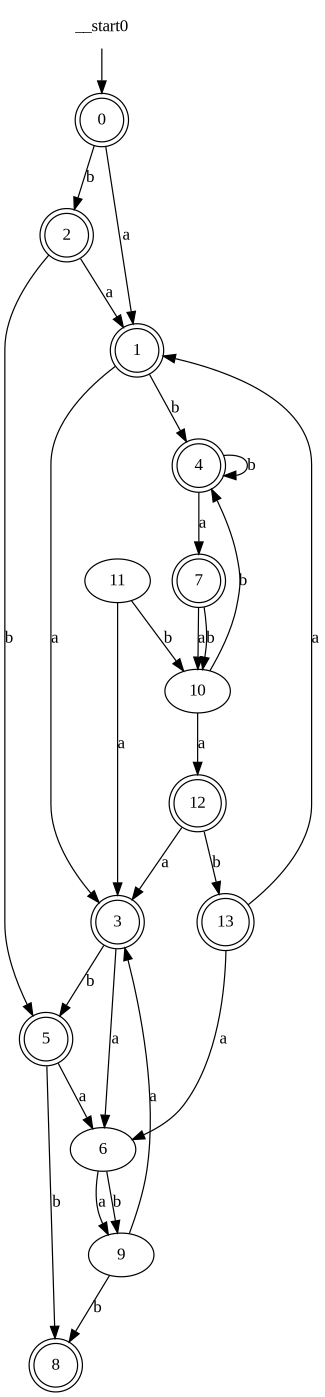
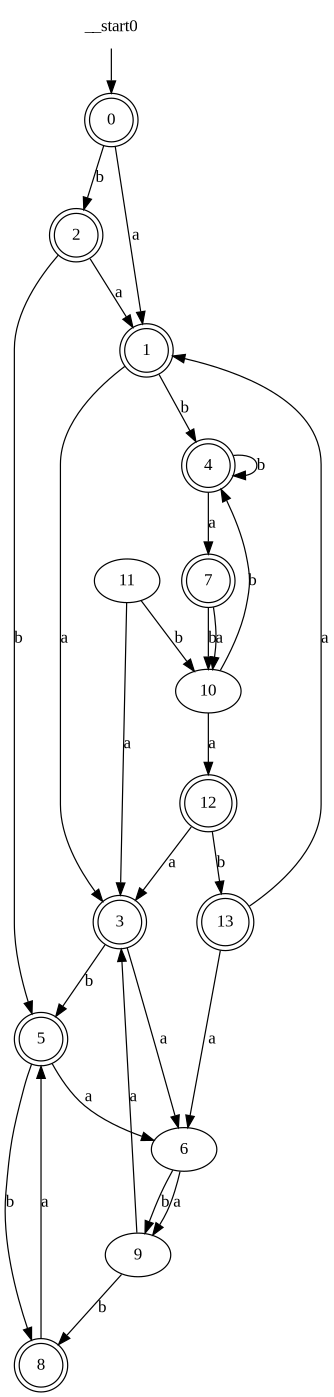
edge "8" -> "5": added, label "a"
